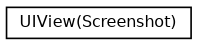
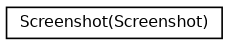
node "UIView(Screenshot)": label "UIView(Screenshot)" -> "Screenshot(Screenshot)"
